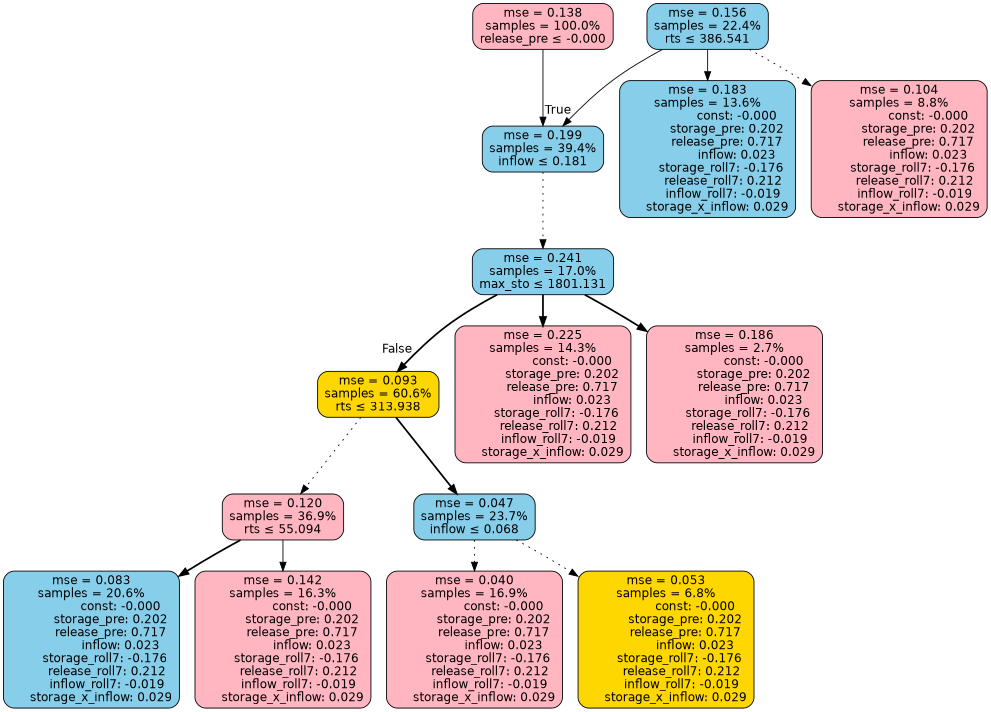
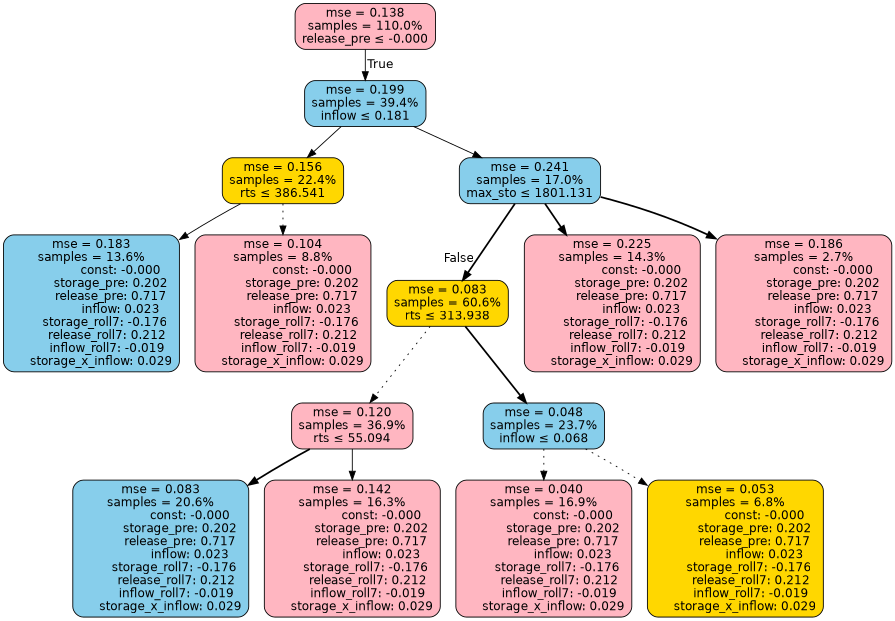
node "mse = 0.138 samples = 100.0% release_pre ≤ -0.000": label "mse = 0.138 samples = 100.0% release_pre ≤ -0.000" -> "mse = 0.138 samples = 110.0% release_pre ≤ -0.000"
node "mse = 0.156 samples = 22.4% rts ≤ 386.541": fillcolor skyblue -> gold
edge "mse = 0.156 samples = 22.4% rts ≤ 386.541" -> "mse = 0.199 samples = 39.4% inflow ≤ 0.181": reversed
edge "mse = 0.199 samples = 39.4% inflow ≤ 0.181" -> "mse = 0.241 samples = 17.0% max_sto ≤ 1801.131": style dotted -> solid
node "mse = 0.093 samples = 60.6% rts ≤ 313.938": label "mse = 0.093 samples = 60.6% rts ≤ 313.938" -> "mse = 0.083 samples = 60.6% rts ≤ 313.938"
node "mse = 0.047 samples = 23.7% inflow ≤ 0.068": label "mse = 0.047 samples = 23.7% inflow ≤ 0.068" -> "mse = 0.048 samples = 23.7% inflow ≤ 0.068"
